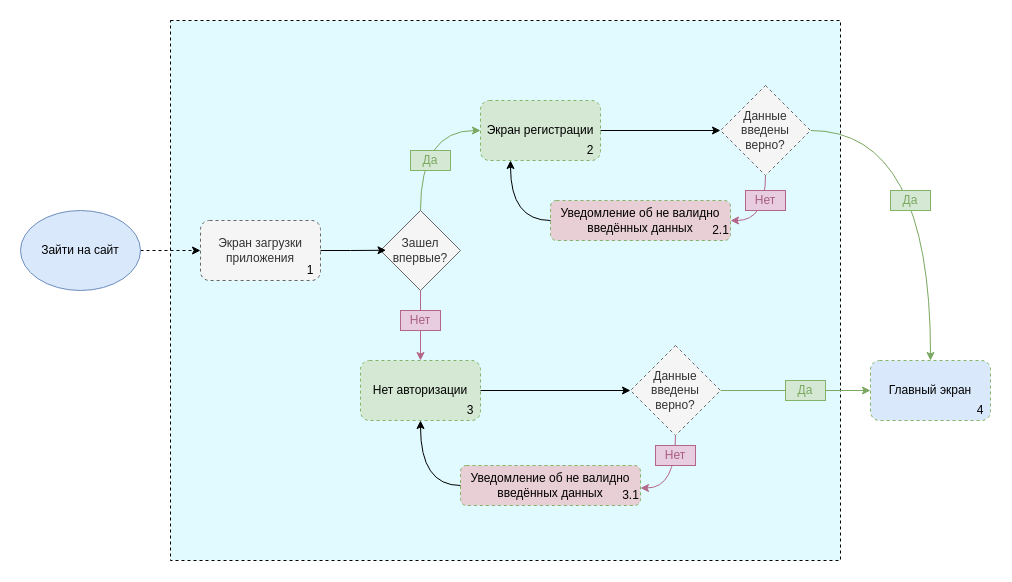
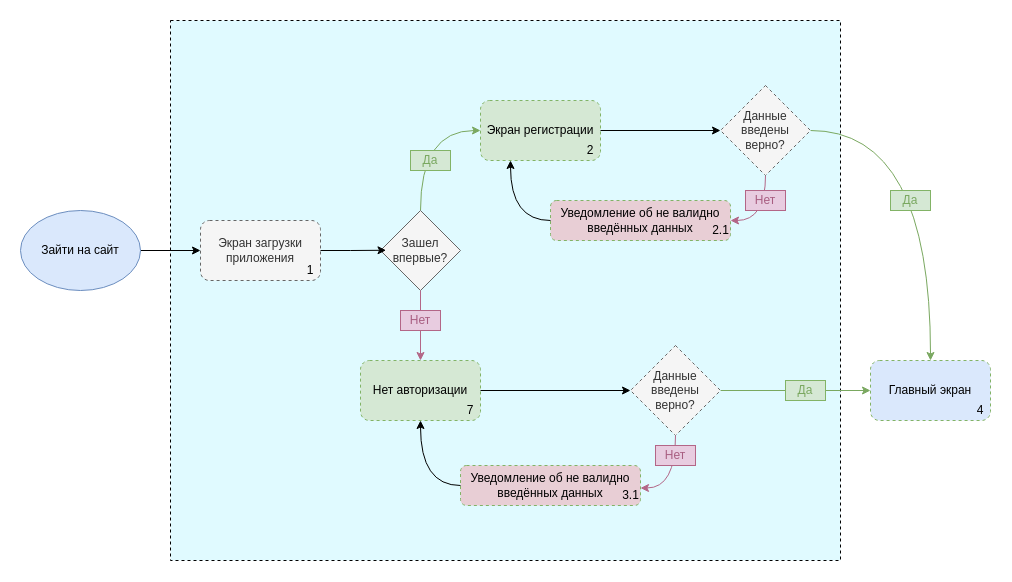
edge "Зайти на сайт" -> "Экран загрузки приложения": style dashed -> solid
node "3": label "3" -> "7"
